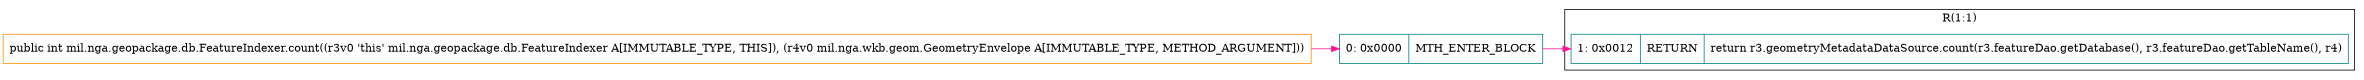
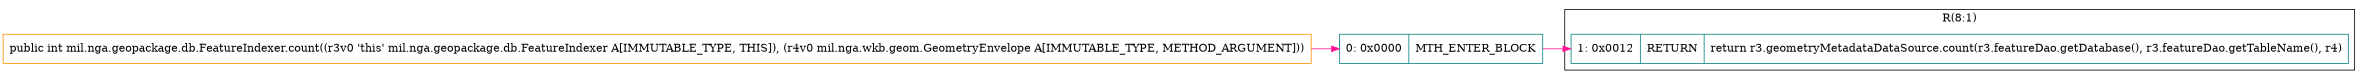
cluster "R(1:1)": label "R(1:1)" -> "R(8:1)"
